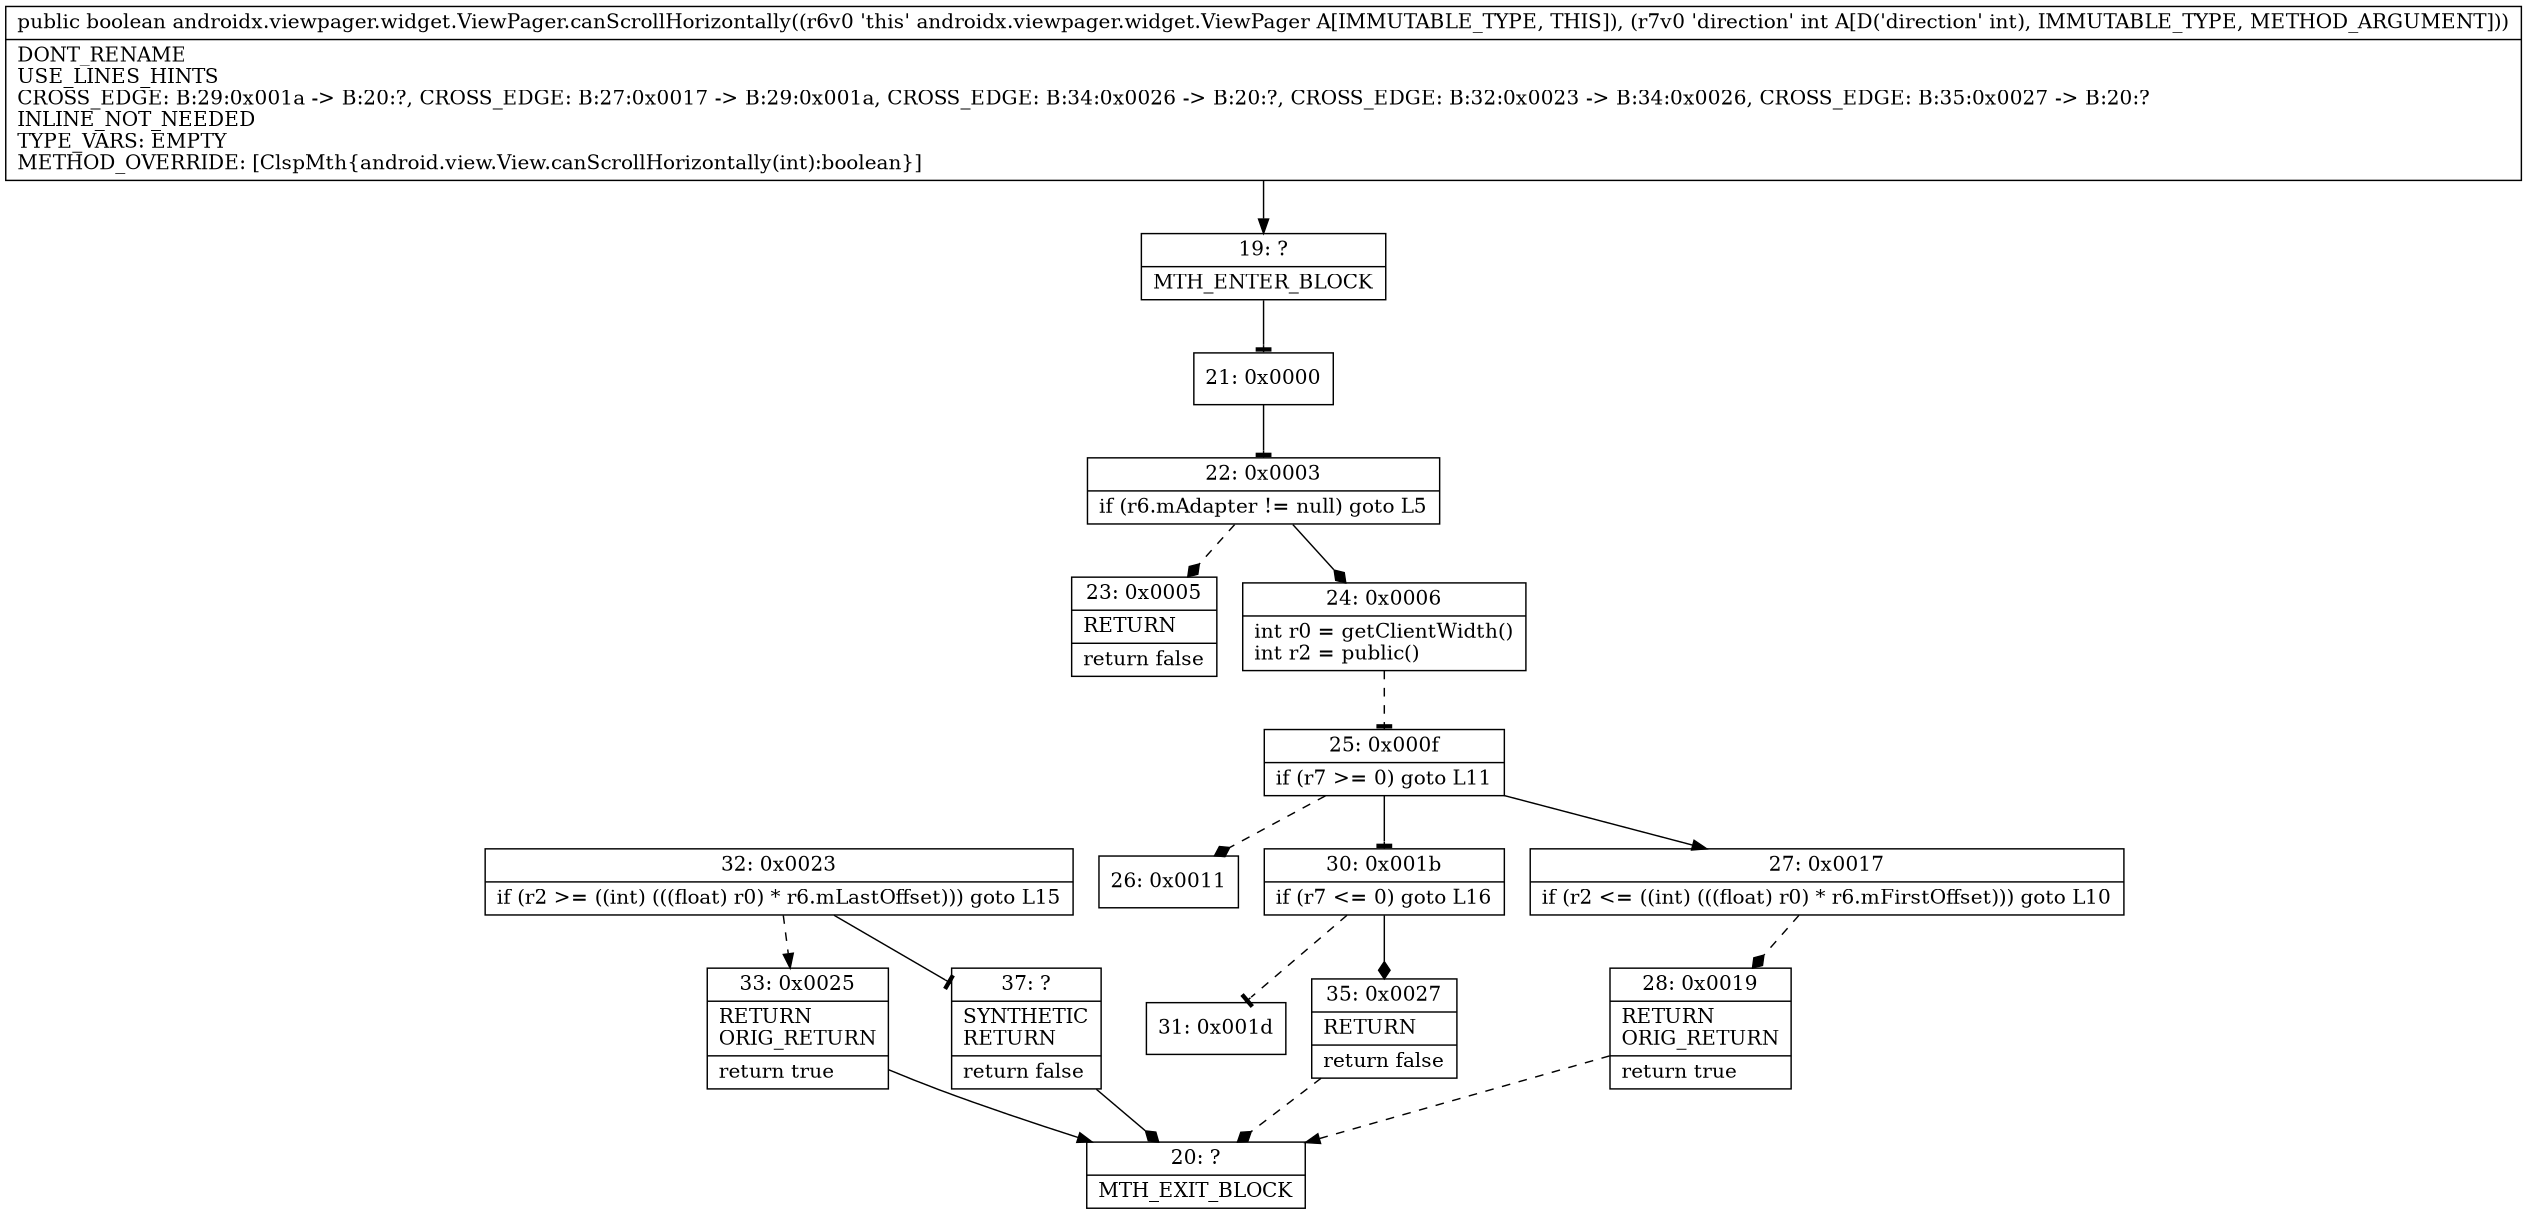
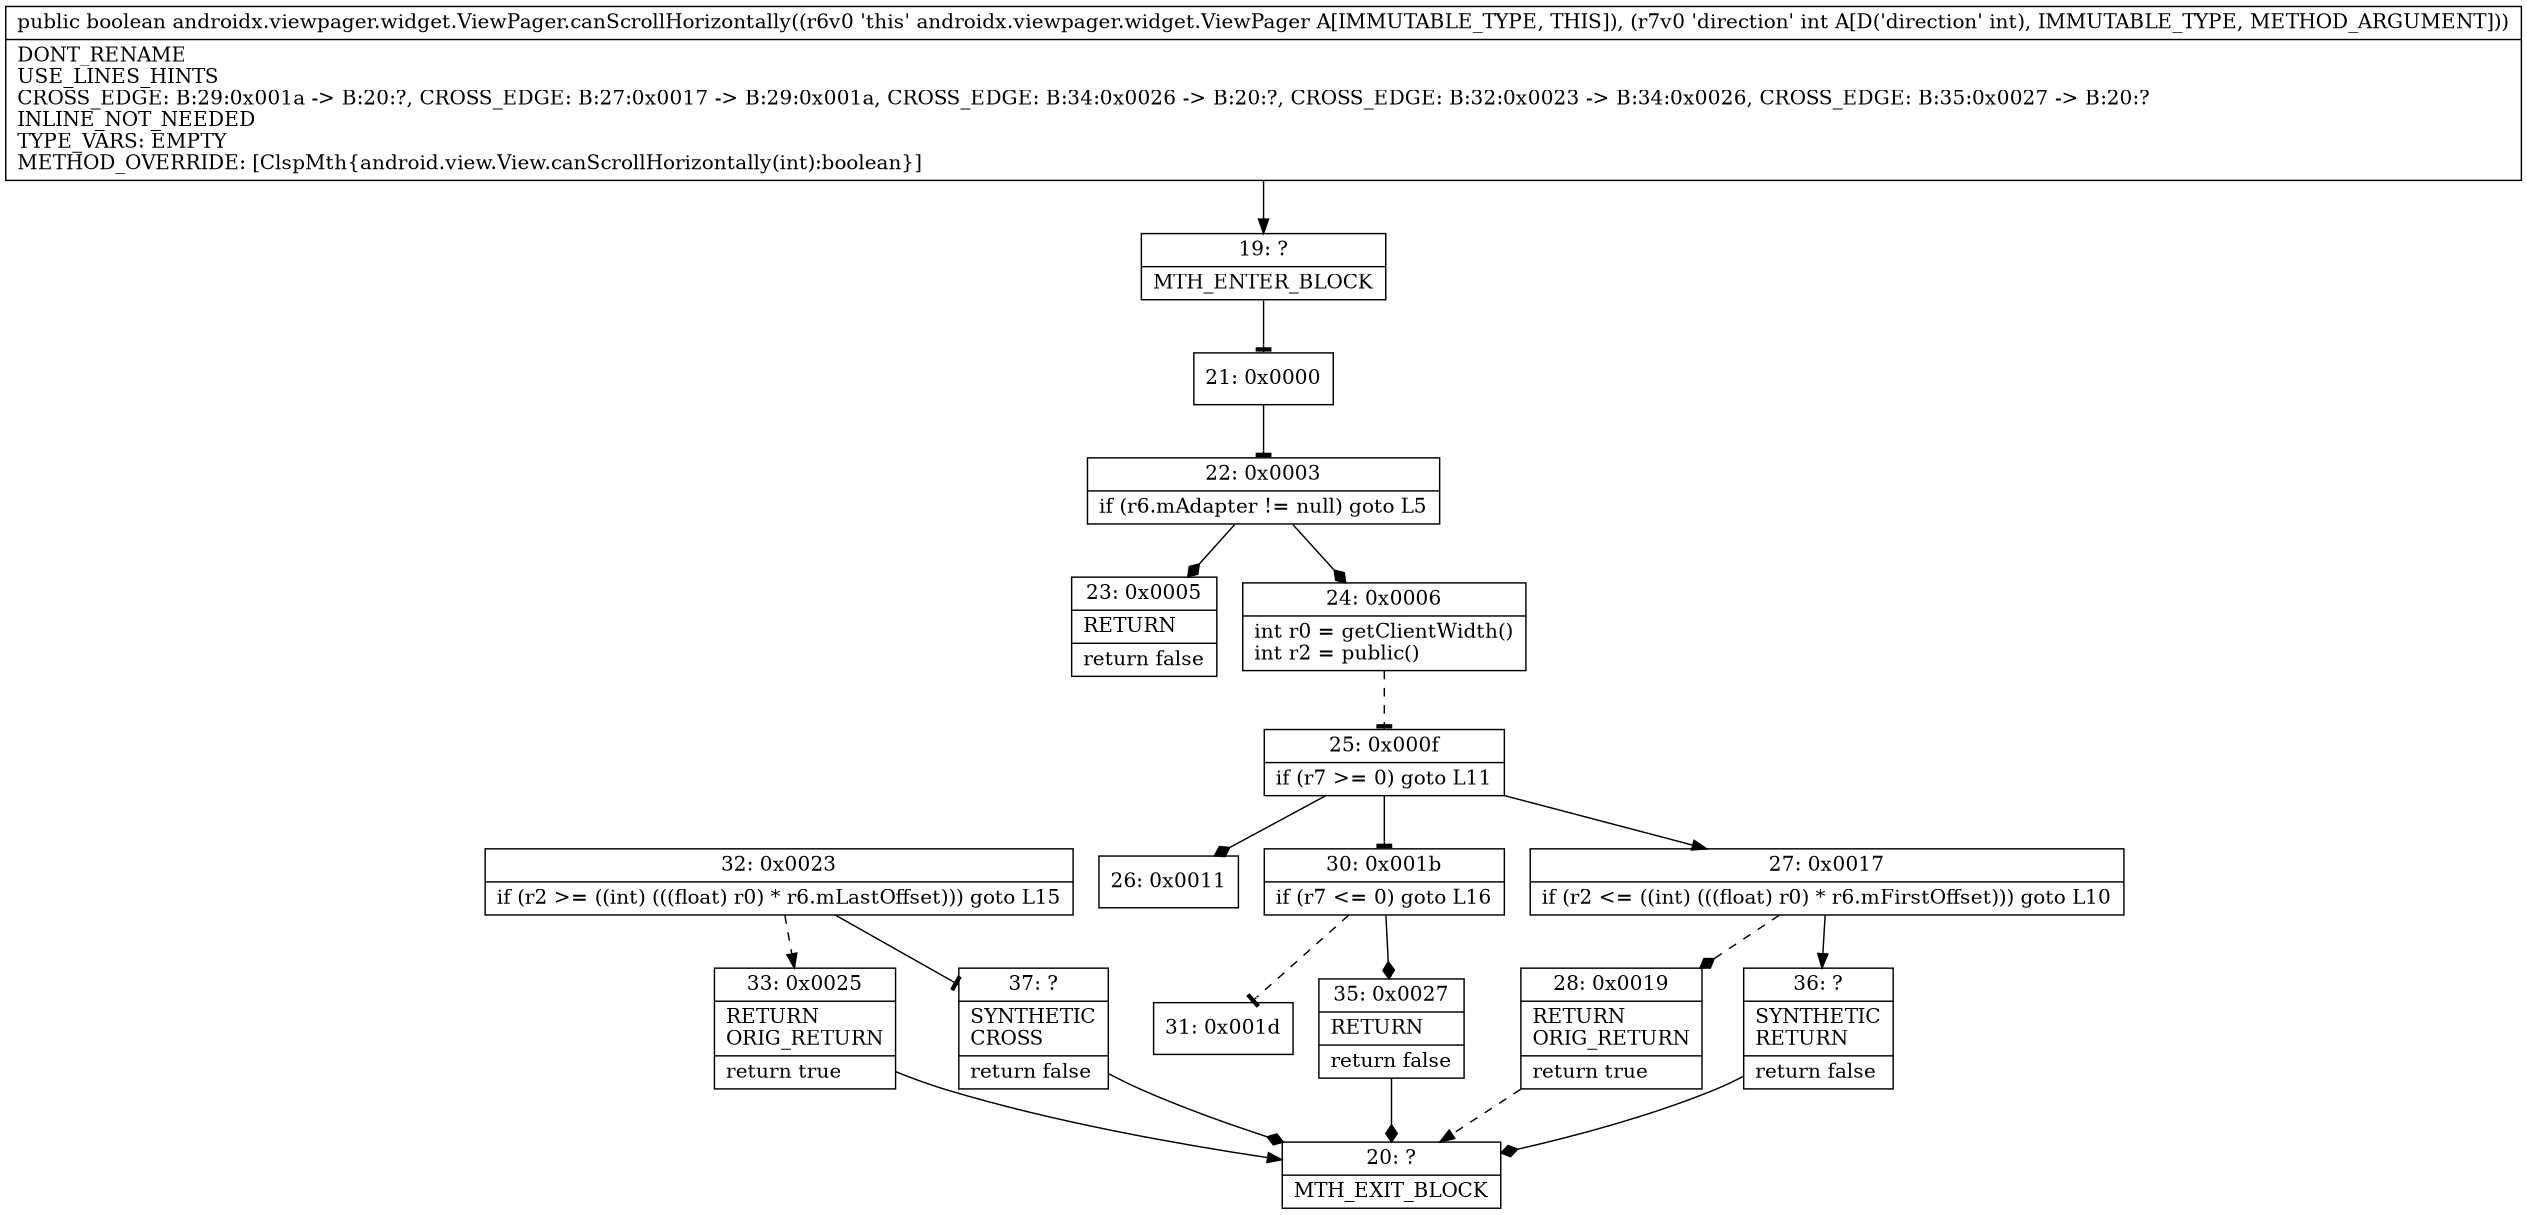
edge "22: 0x0003" -> "23: 0x0005": style dashed -> solid
edge "25: 0x000f" -> "26: 0x0011": style dashed -> solid
node "36: ?": added
node "37: ?": text "RETURN" -> "CROSS"
edge "35: 0x0027" -> "20: ?": style dashed -> solid
